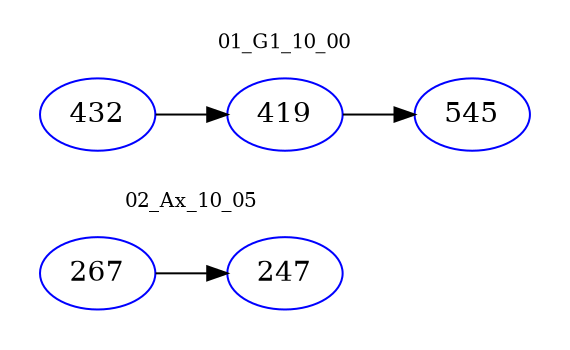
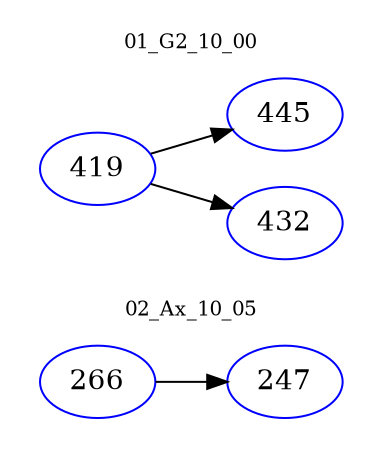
cluster "01_G1_10_00": label "01_G1_10_00" -> "01_G2_10_00"
edge "432" -> "419": reversed
node "545": label "545" -> "445"
node "267": label "267" -> "266"
